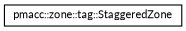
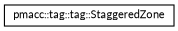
node "pmacc::zone::tag::StaggeredZone": label "pmacc::zone::tag::StaggeredZone" -> "pmacc::tag::tag::StaggeredZone"
